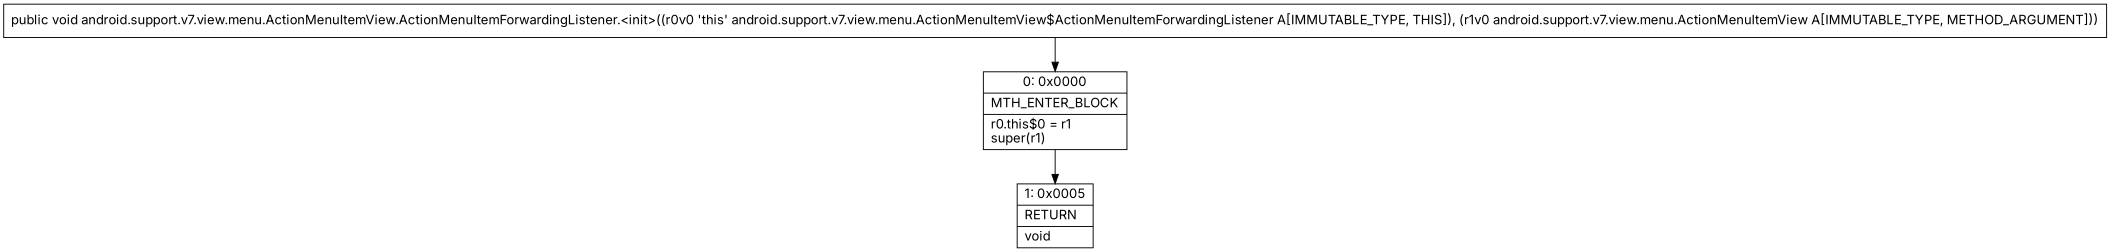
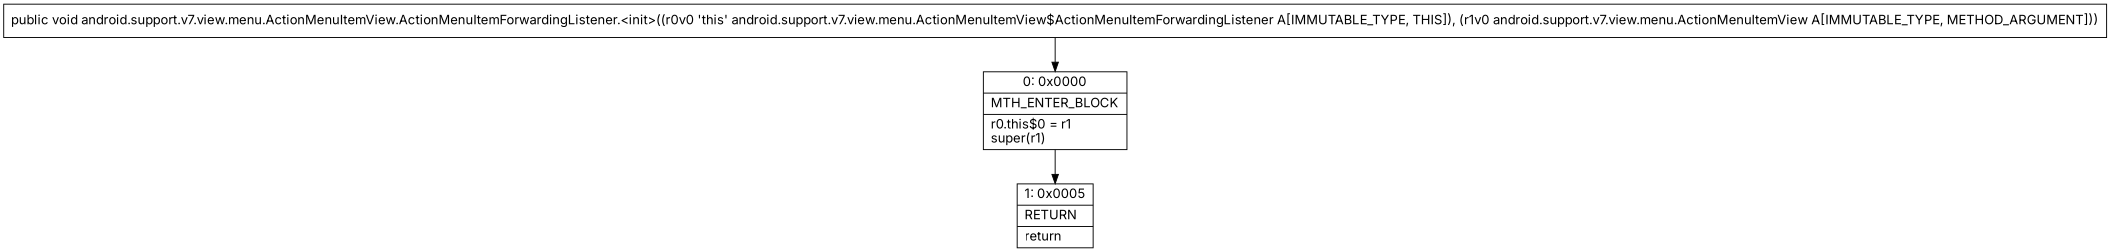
node "1: 0x0005": text "void" -> "return"
